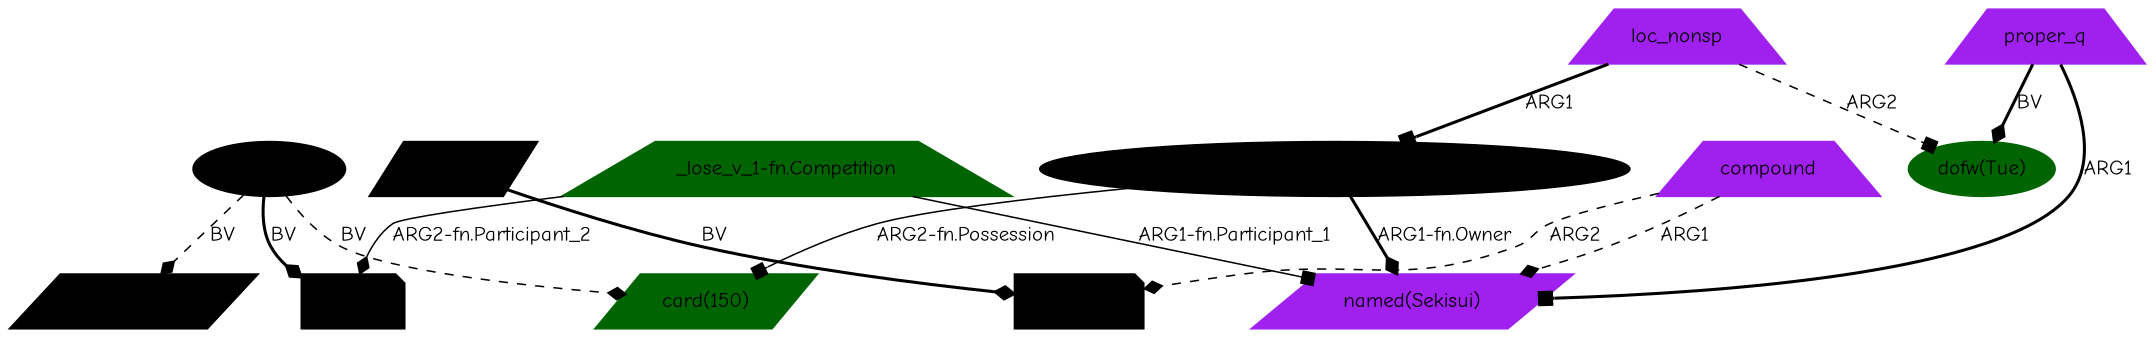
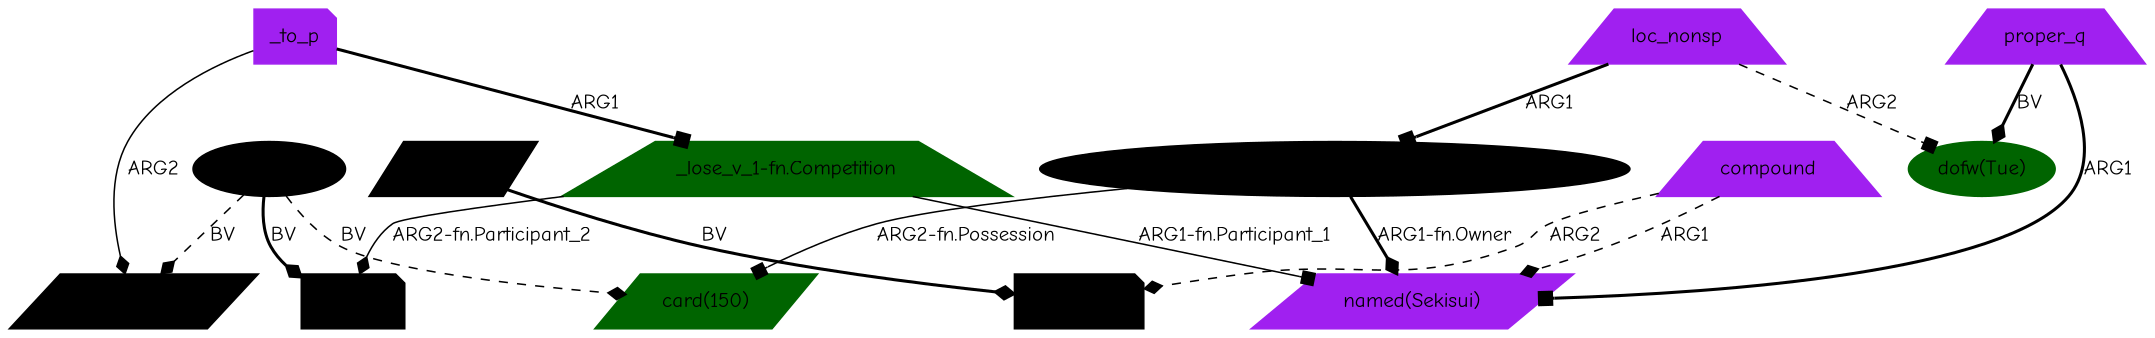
node "_to_p": added
